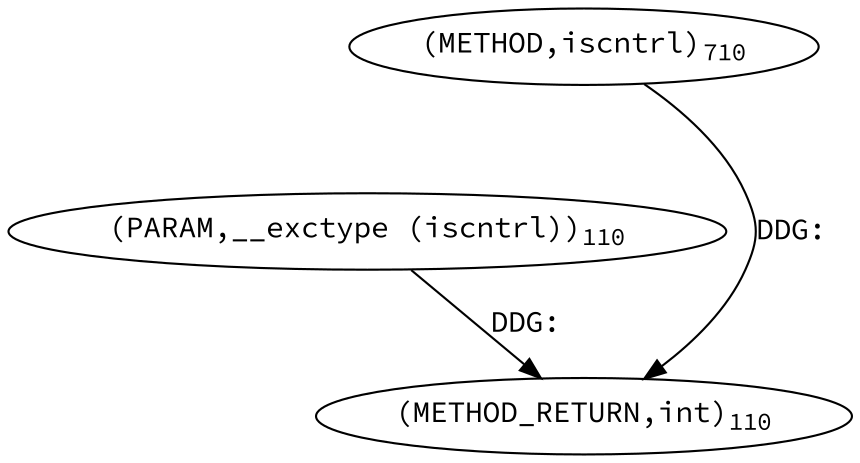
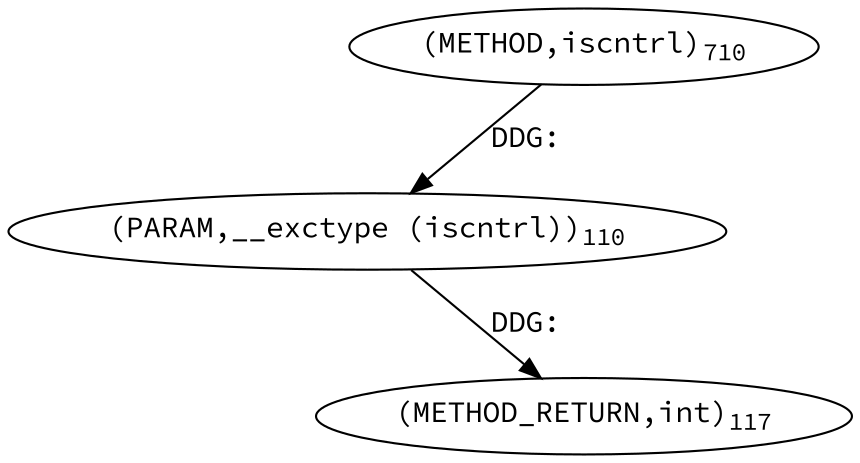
edge "(METHOD,iscntrl)" -> "(METHOD_RETURN,int)": now "(METHOD,iscntrl)" -> "(PARAM,__exctype (iscntrl))"
node "(METHOD_RETURN,int)": text "110" -> "117"
